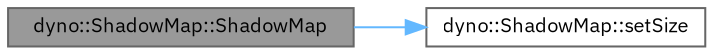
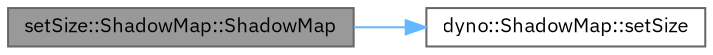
node "dyno::ShadowMap::ShadowMap": label "dyno::ShadowMap::ShadowMap" -> "setSize::ShadowMap::ShadowMap"
